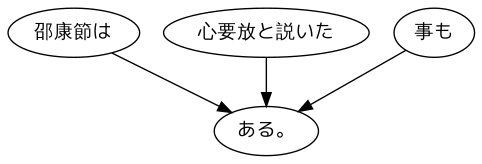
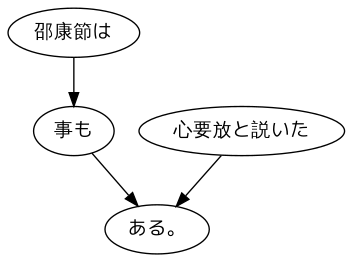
edge "邵康節は" -> "ある。": now "邵康節は" -> "事も"
